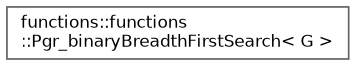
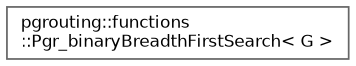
node "functions::functions ::Pgr_binaryBreadthFirstSearch< G >": label "functions::functions ::Pgr_binaryBreadthFirstSearch< G >" -> "pgrouting::functions ::Pgr_binaryBreadthFirstSearch< G >"
